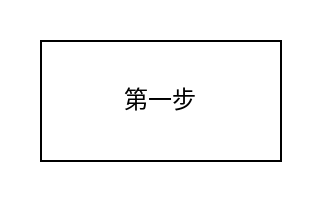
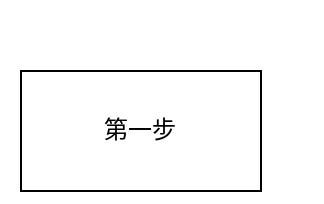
node "第一步": moved (161, 101) -> (141, 131)
